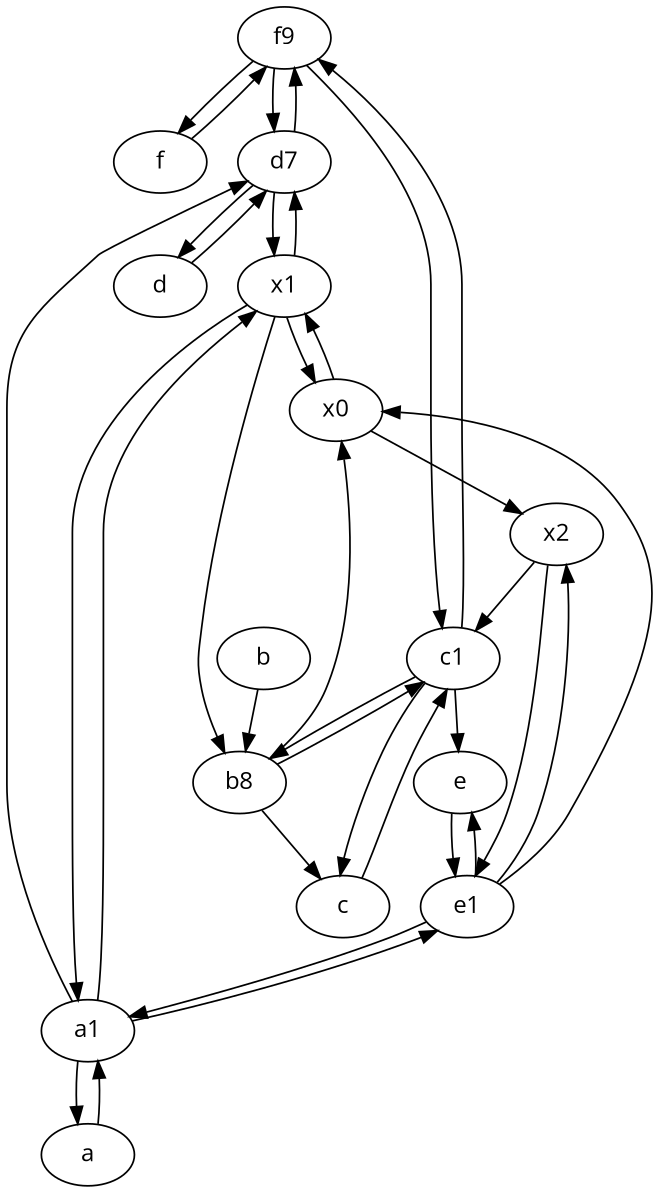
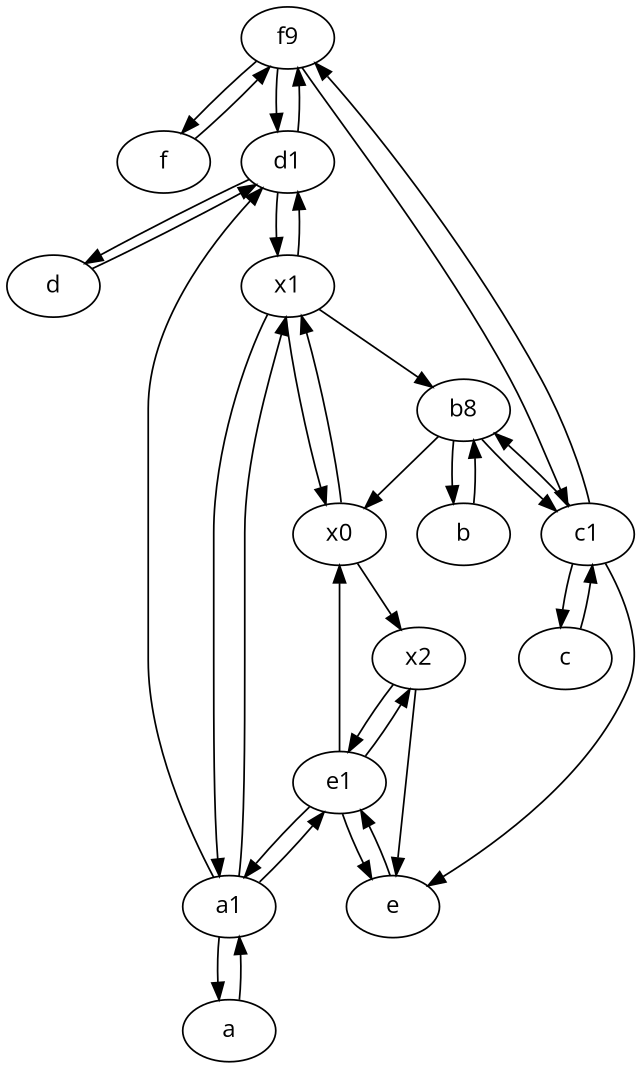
node "d7": label "d7" -> "d1"
edge "x2" -> "c1": now "x2" -> "e"
edge "b8" -> "c": now "b8" -> "b"
